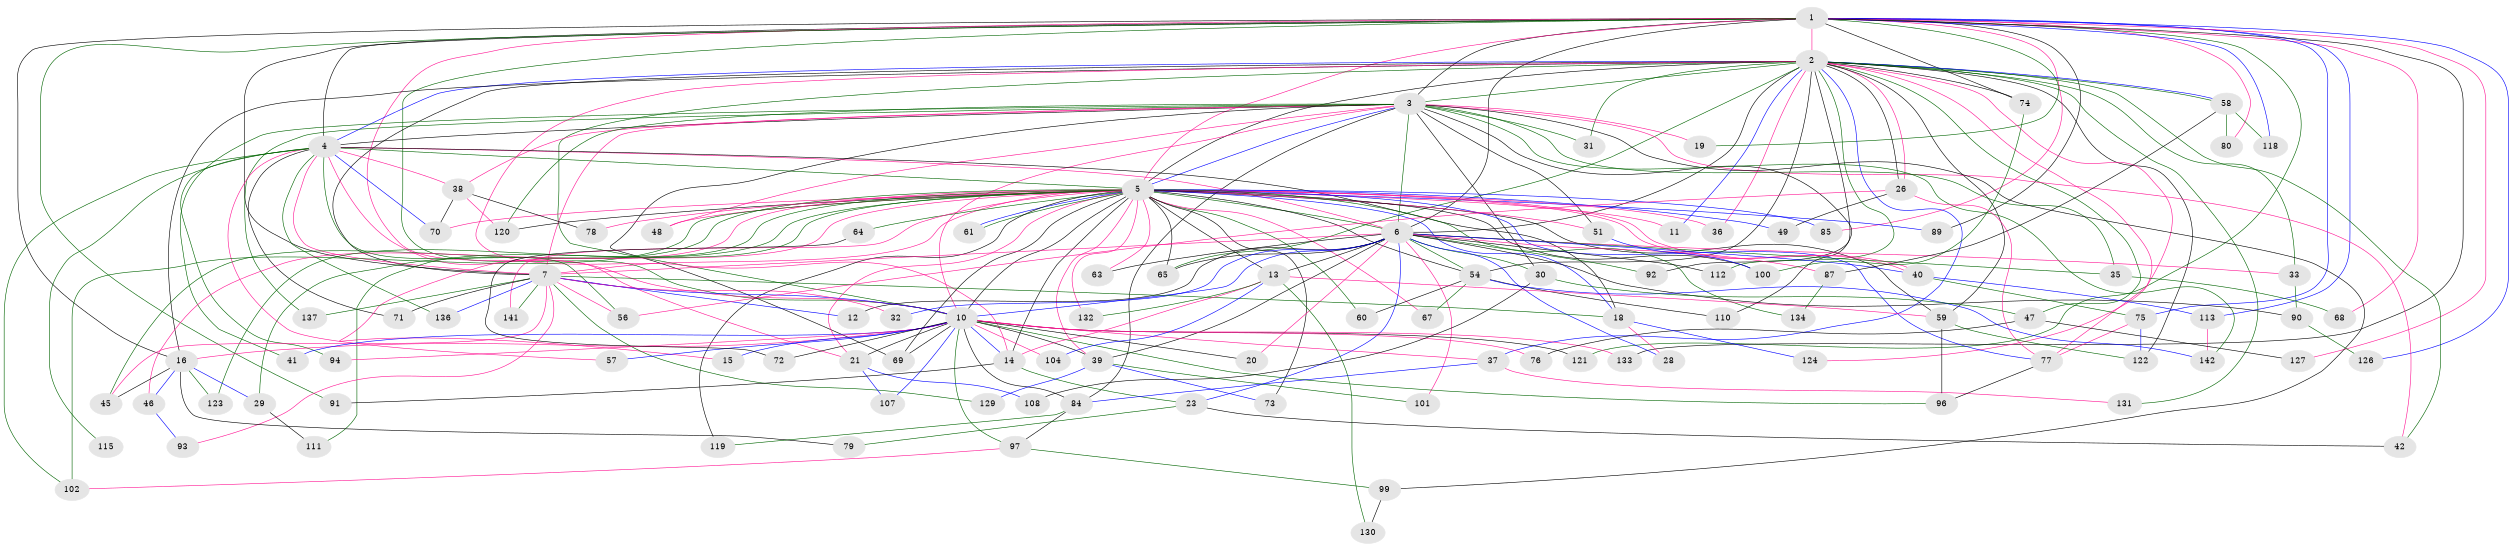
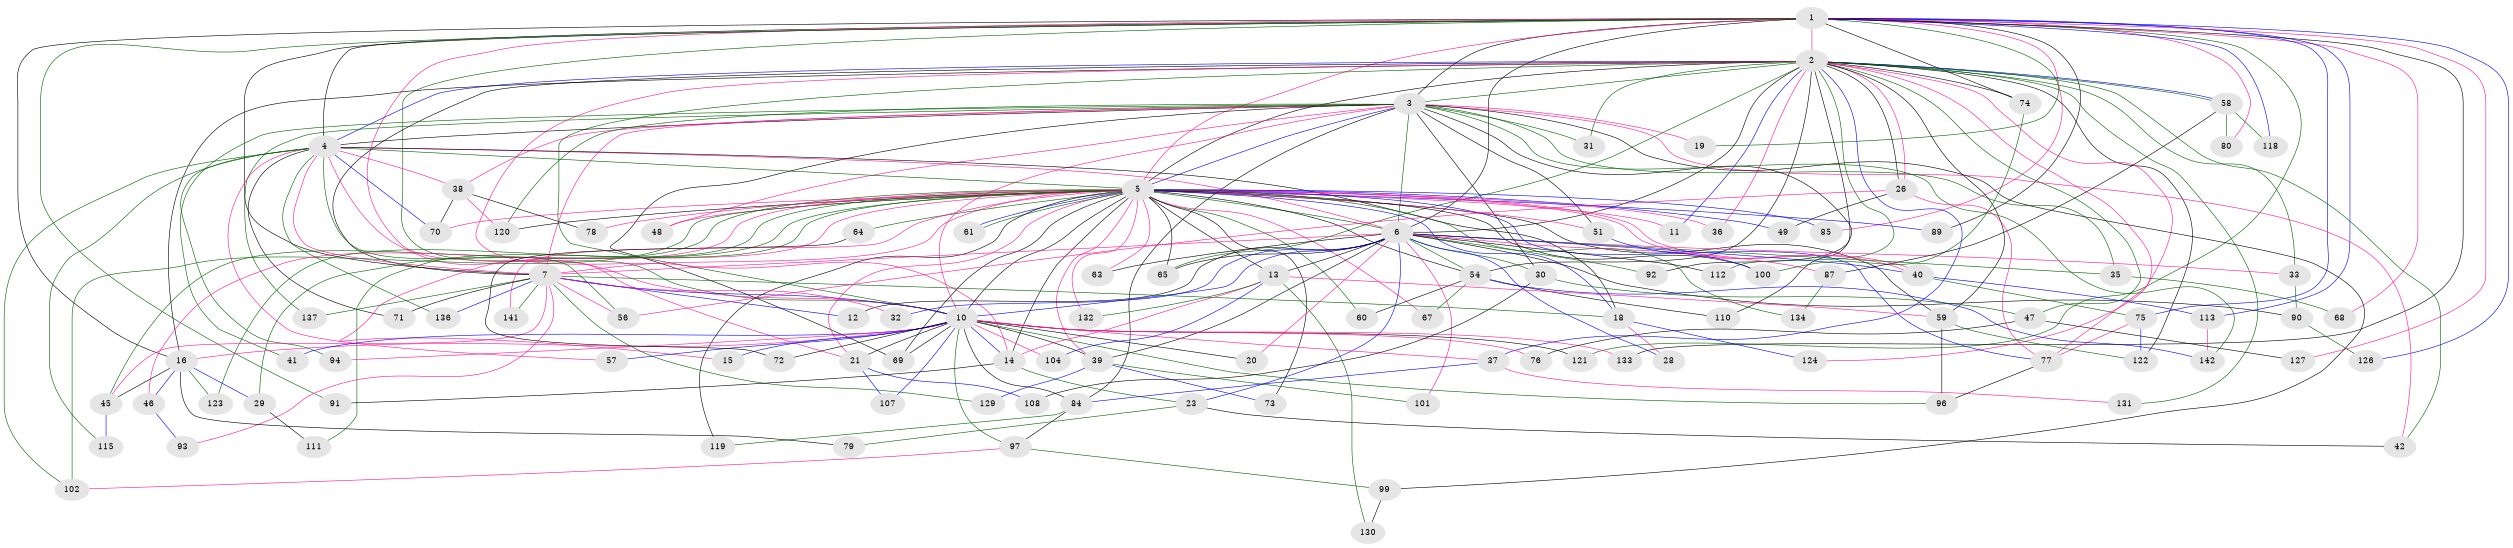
edge "45" -- "115": added
